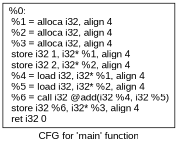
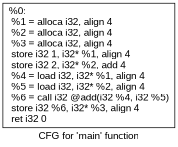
node "%0:": text "store i32 2, i32* %2, align 4" -> "store i32 2, i32* %2, add 4"
